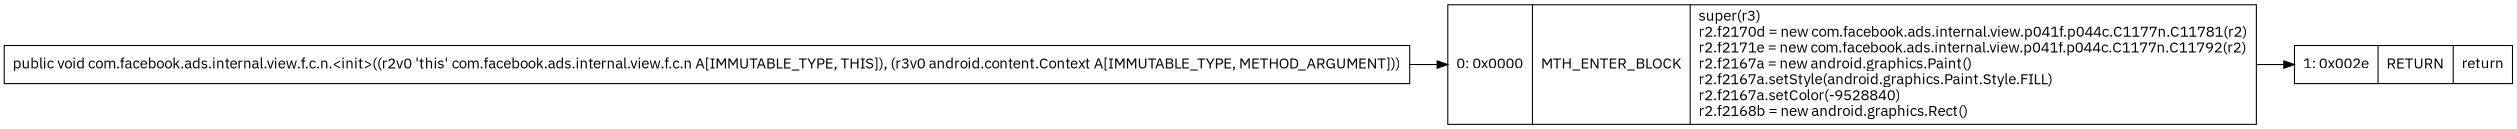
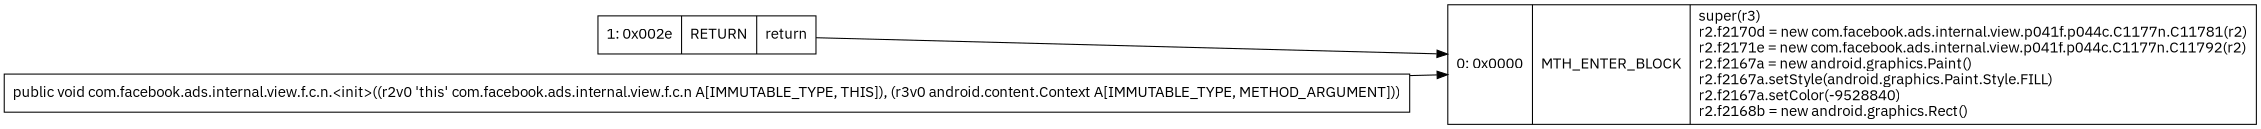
edge "0: 0x0000" -> "1: 0x002e": reversed
